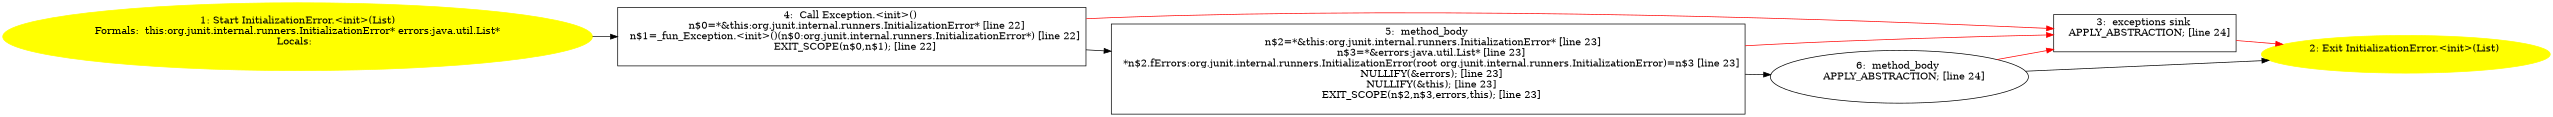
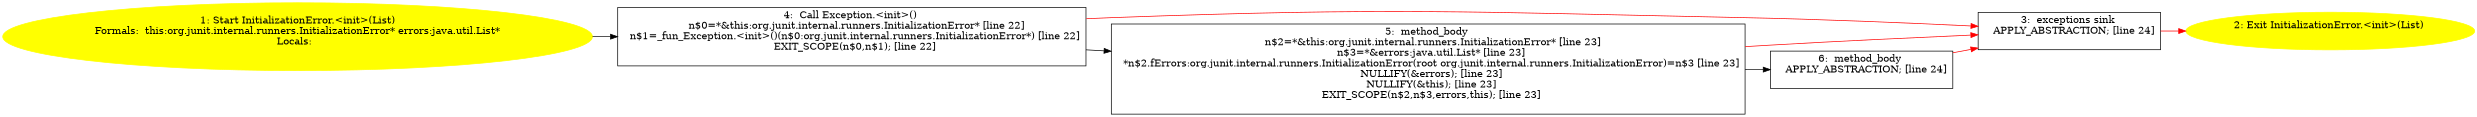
edge "6:  method_body APPLY_ABSTRACTION; [line 24]" -> "2: Exit InitializationError.<init>(List)": removed
node "6:  method_body APPLY_ABSTRACTION; [line 24]": shape ellipse -> box
